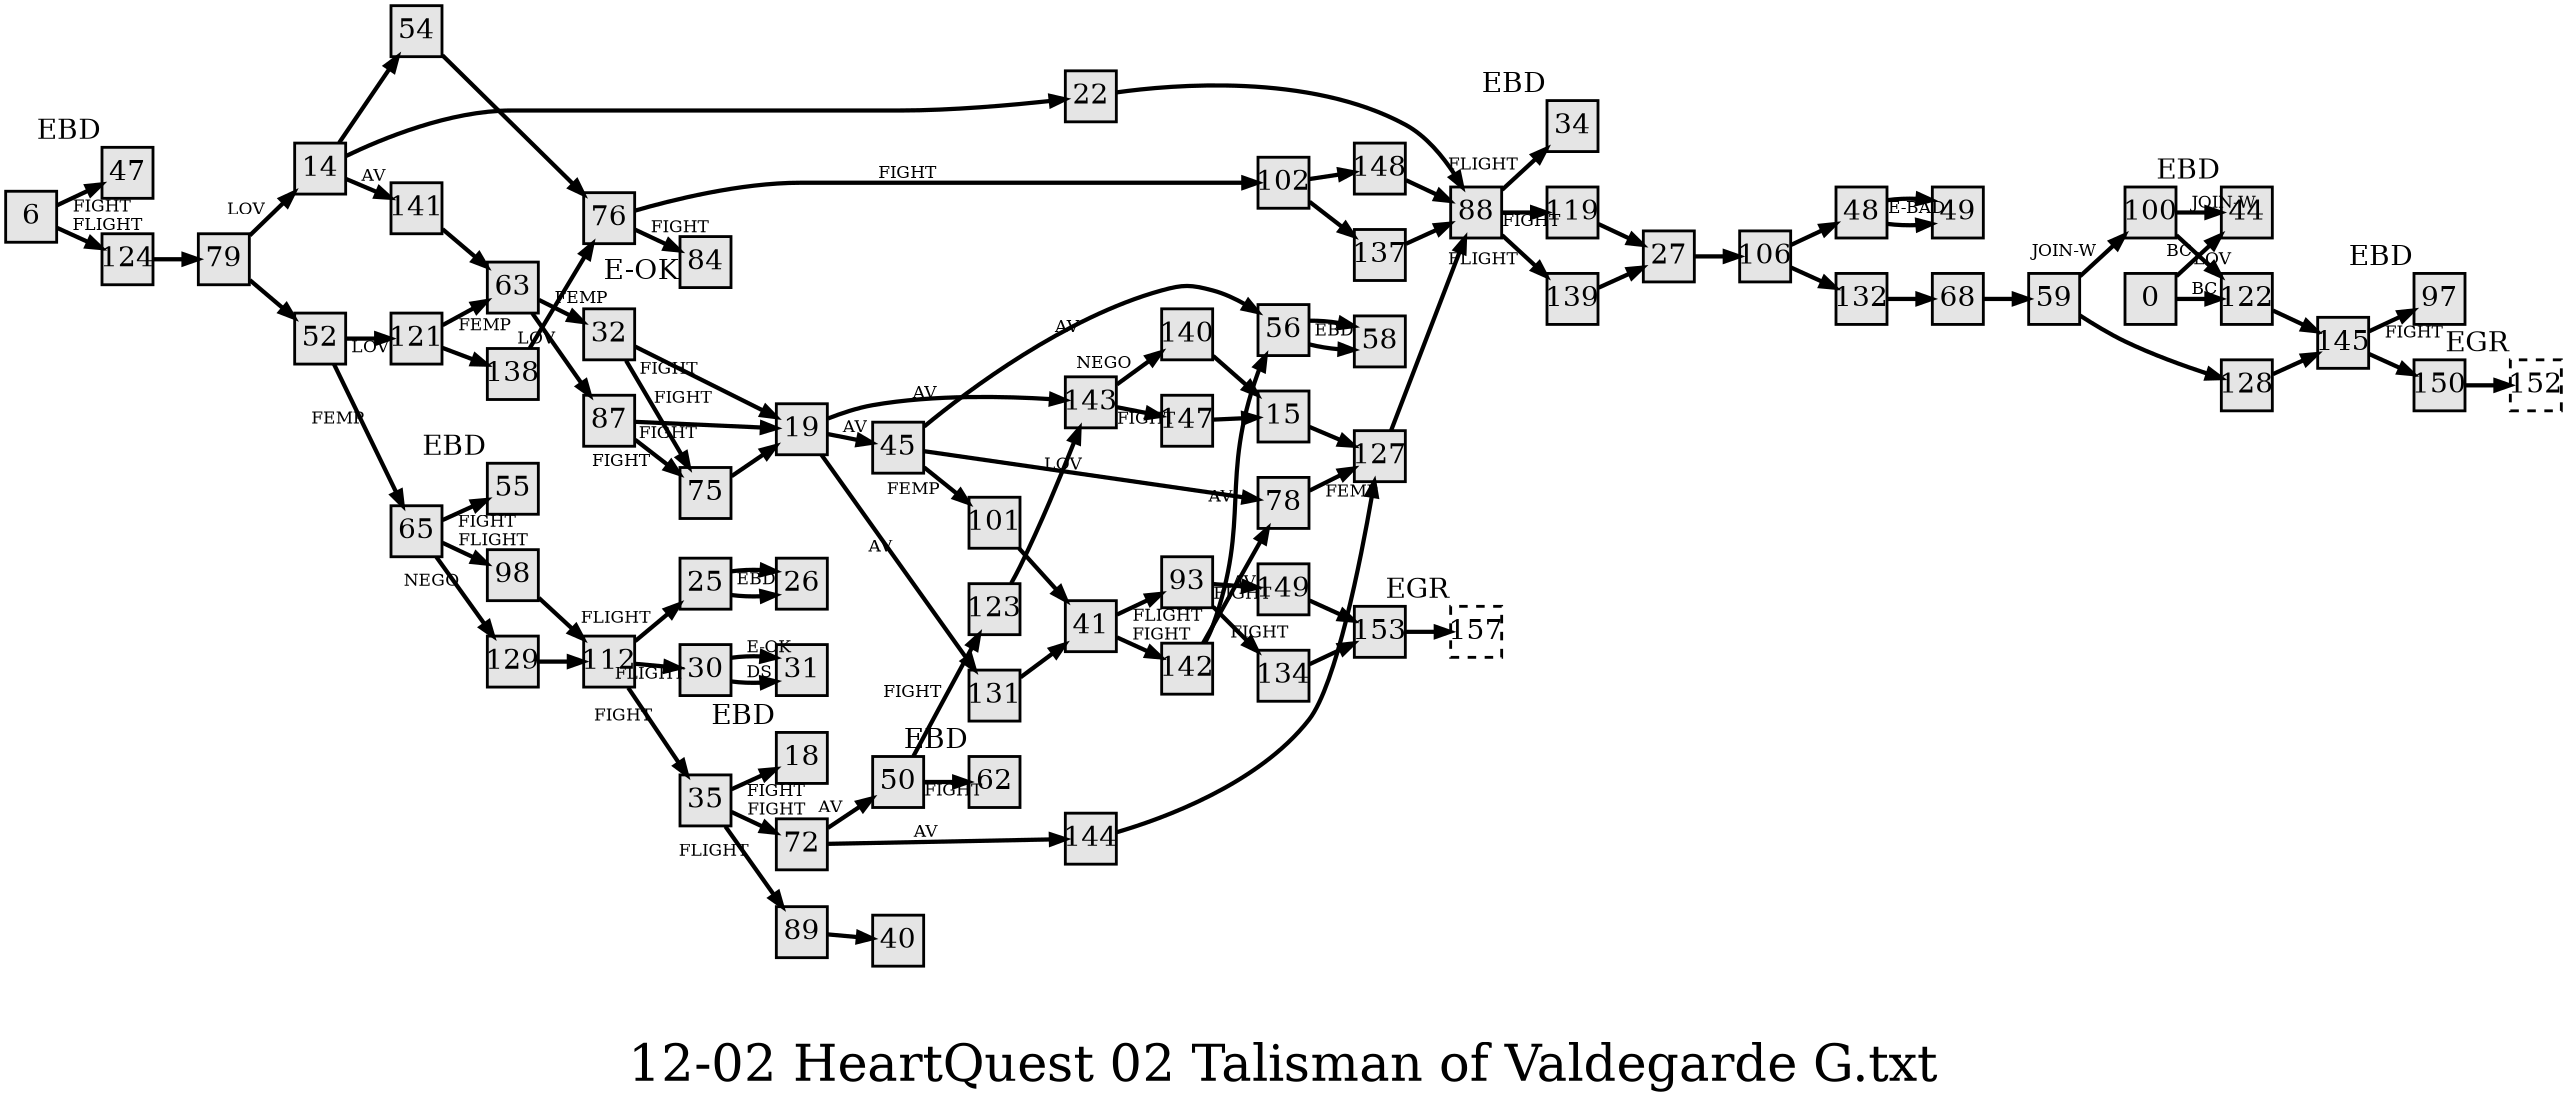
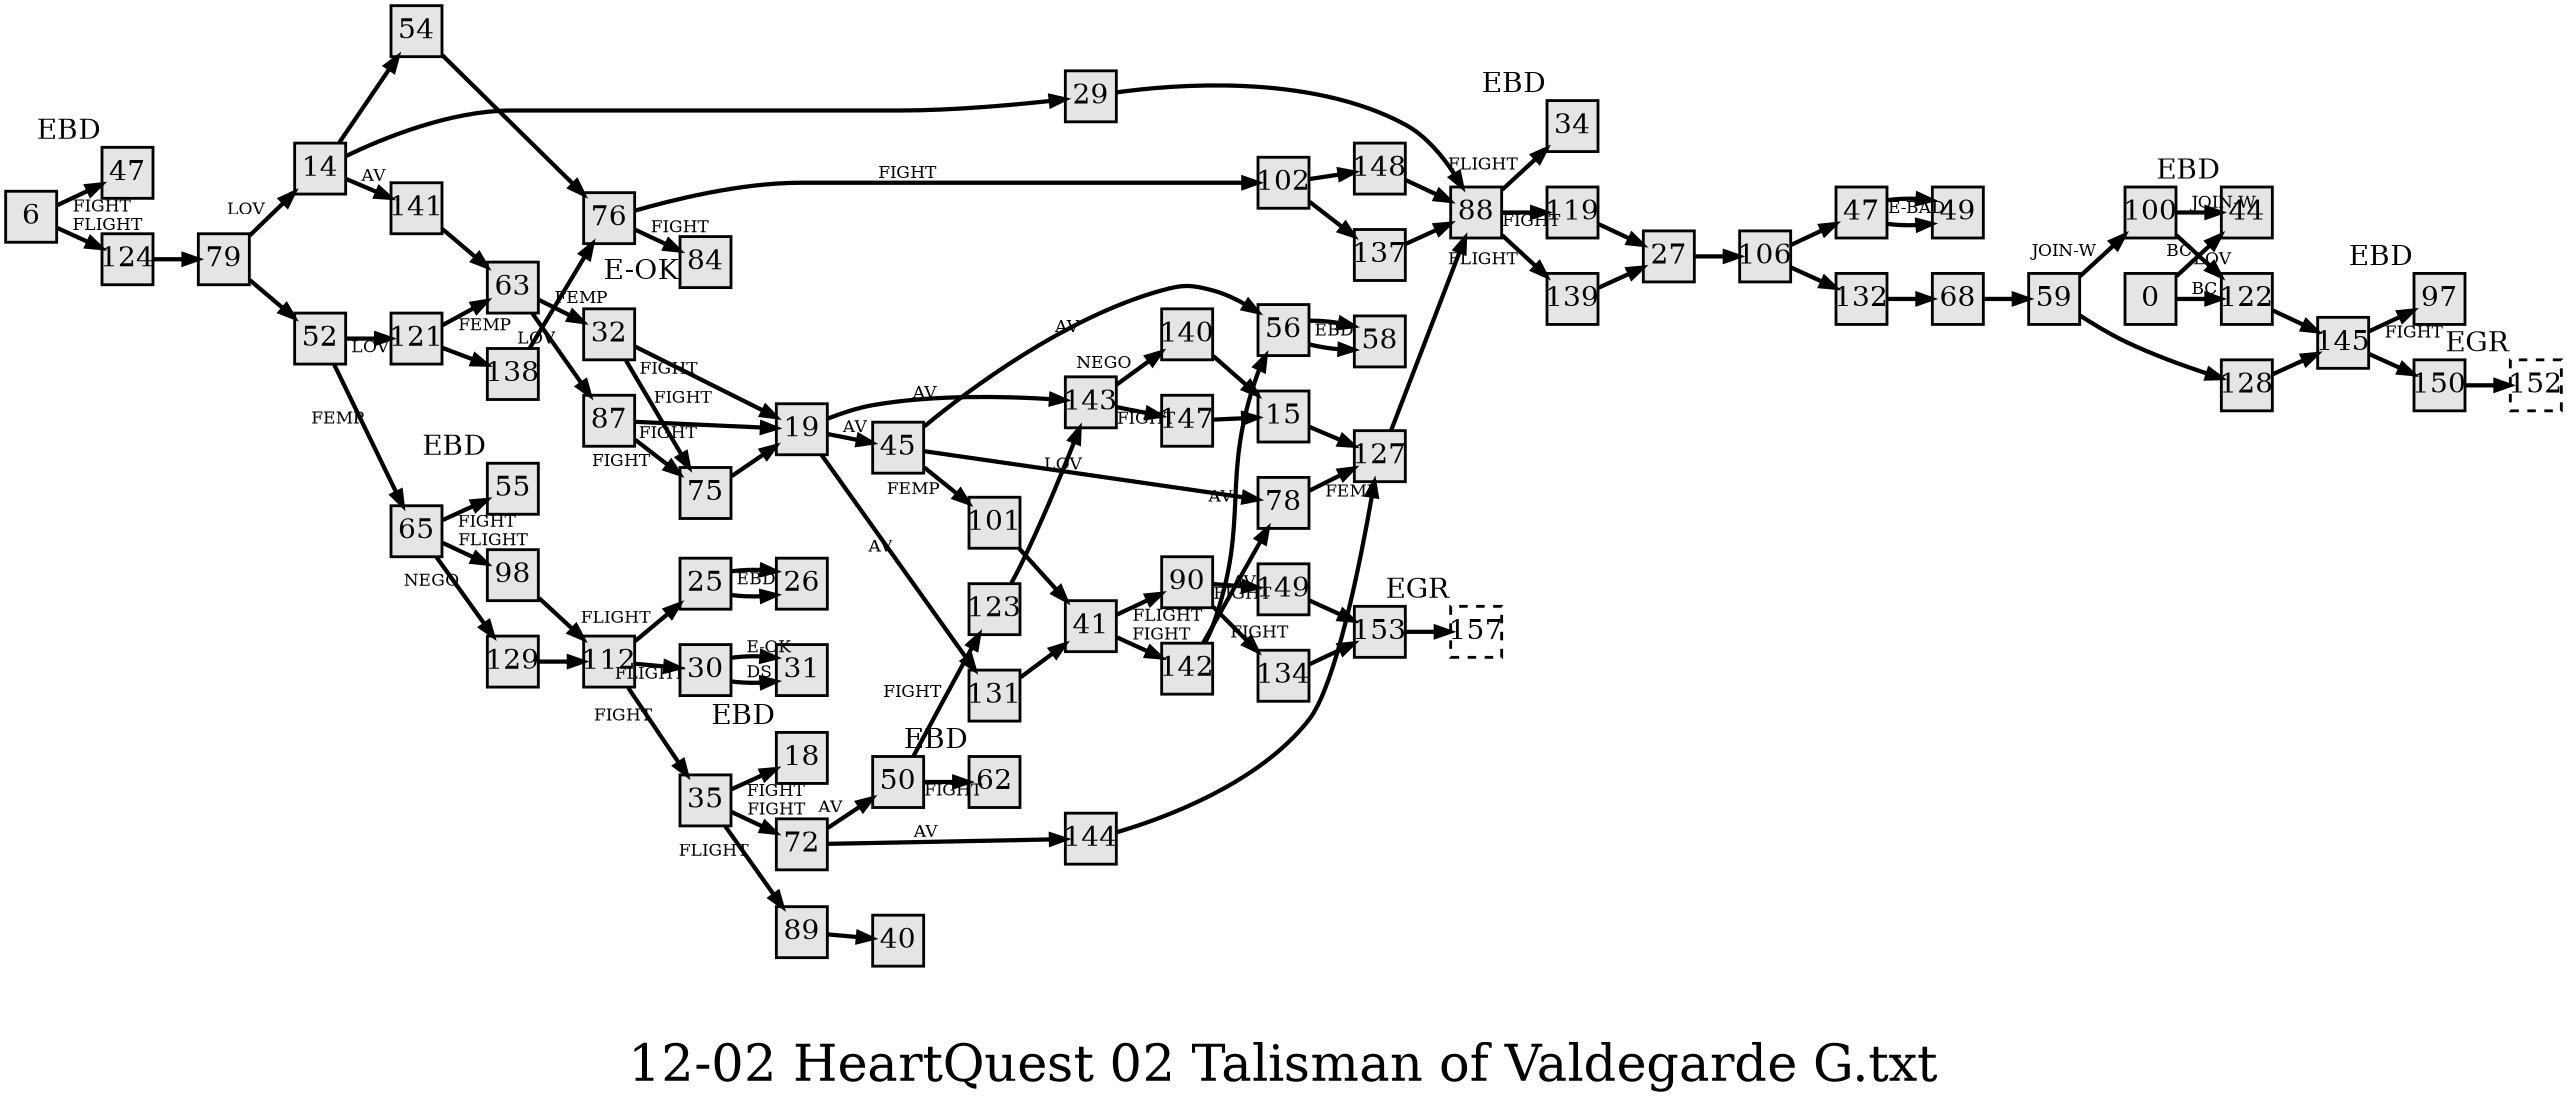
node "22": label "22" -> "29"
node "48": label "48" -> "47"
node "93": label "93" -> "90"
